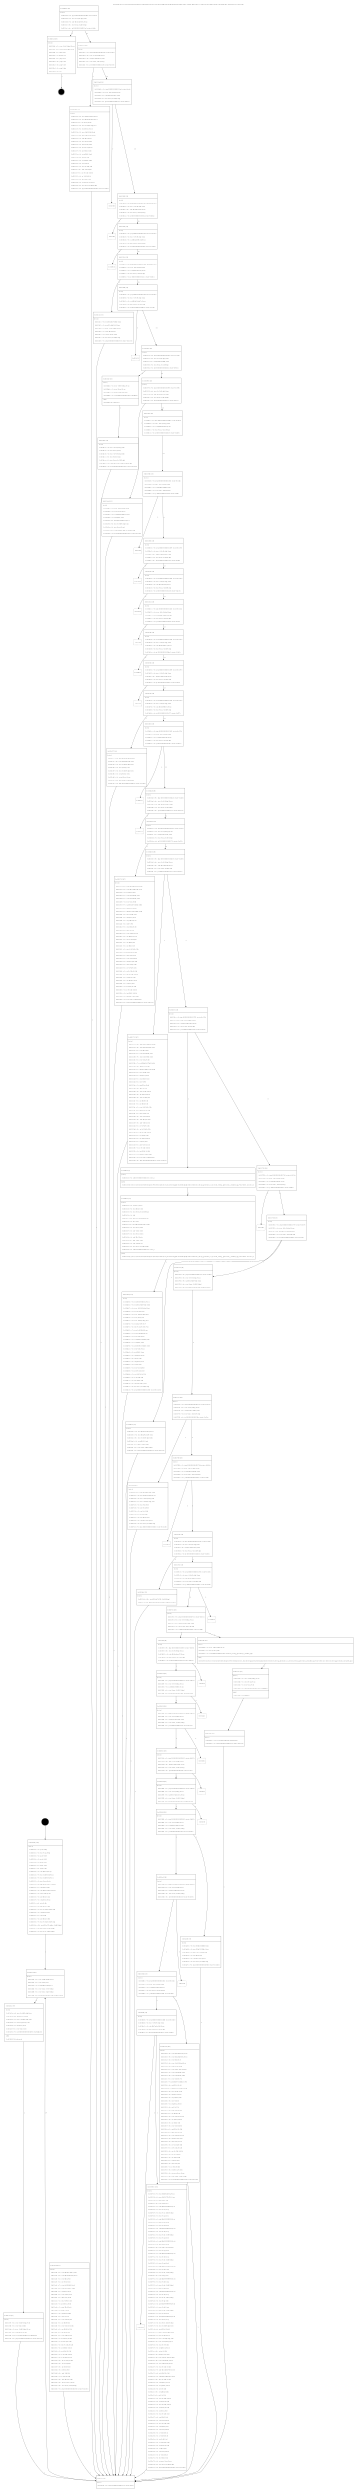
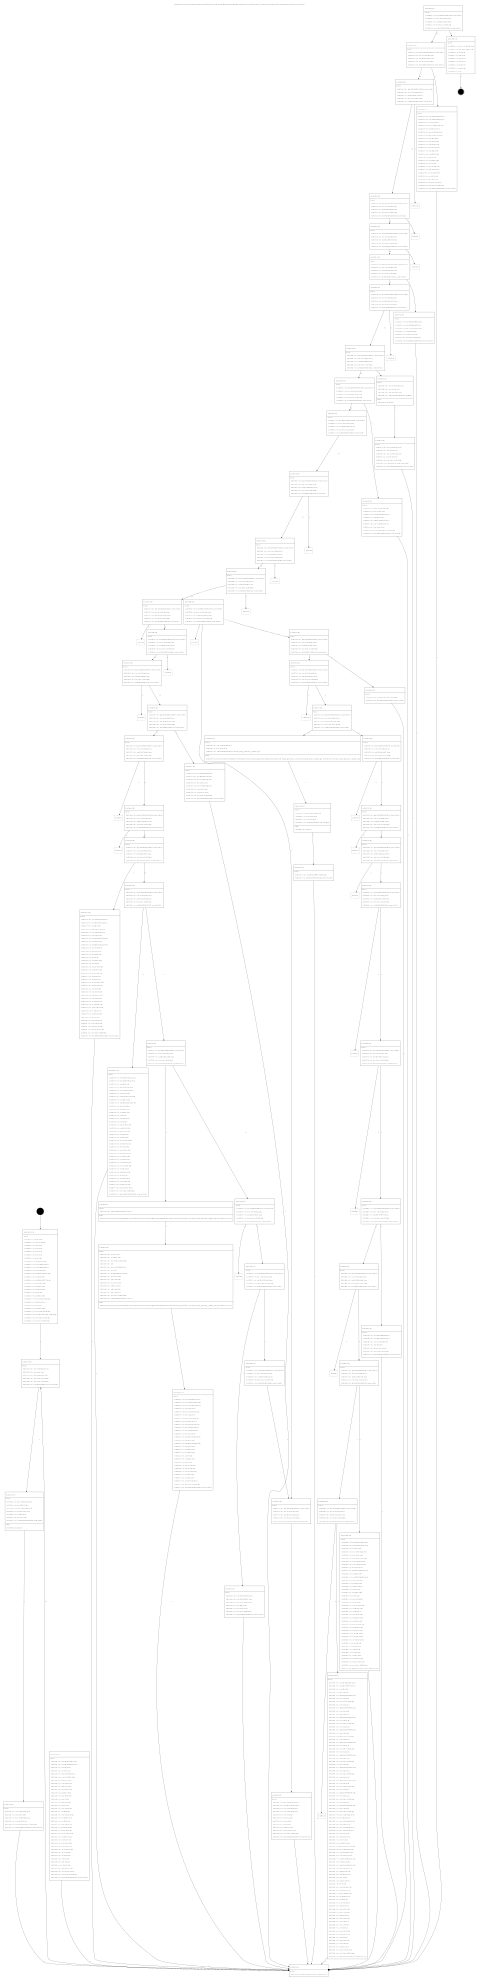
edge "0x40176c [28]" -> "0x401788 [28]": reversed
